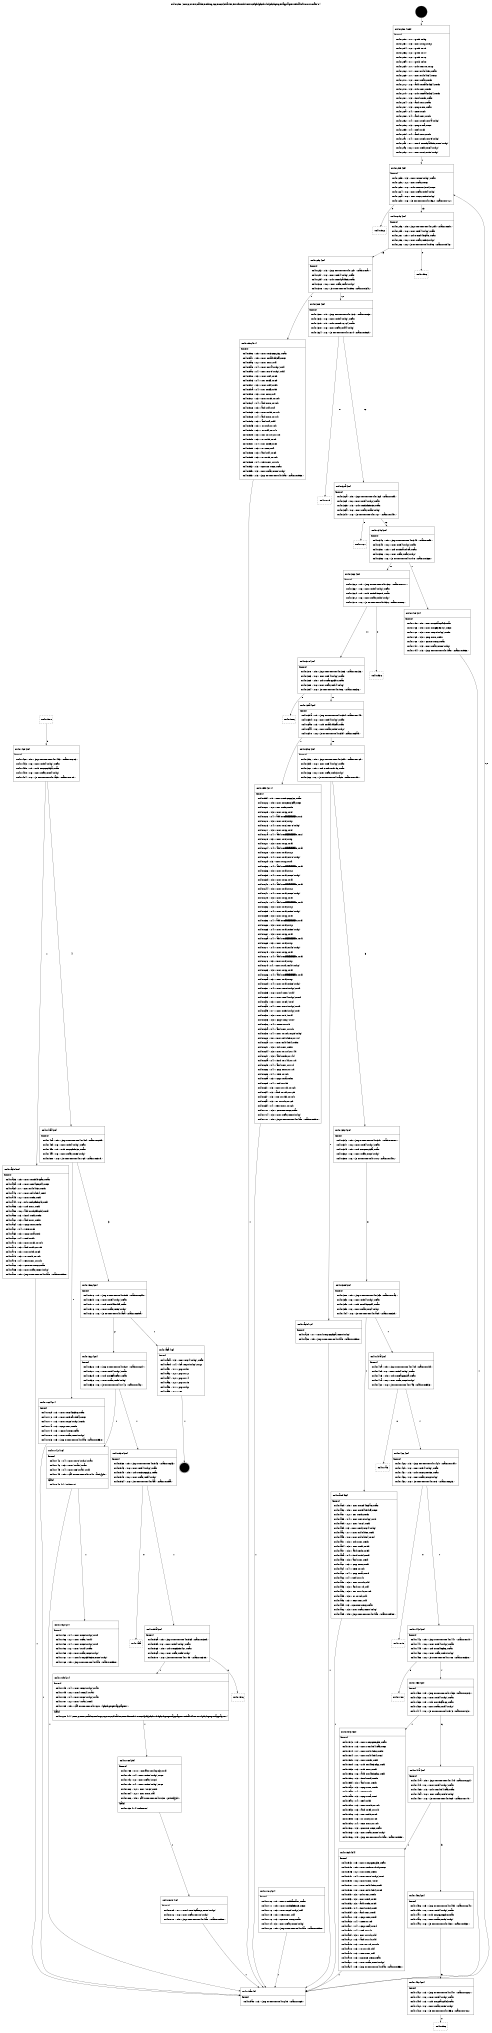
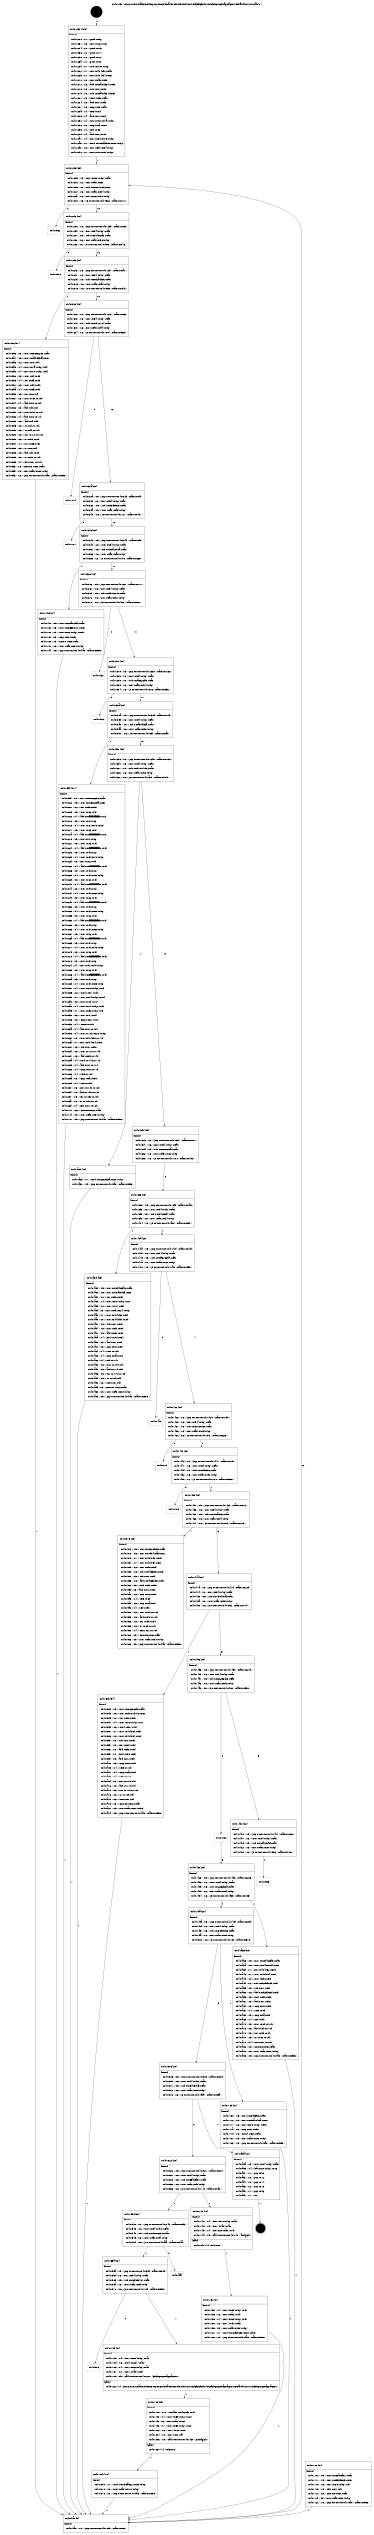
edge "0x401496 [28]" -> "0x401b80": added, label "0"
edge "0x401742 [16]" -> "0x401ba8 [5]": now "0x401752 [27]" -> "0x401ba8 [5]"
